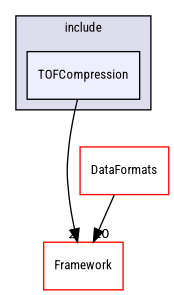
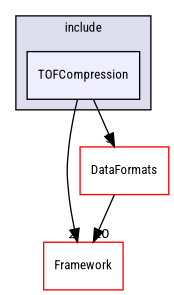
edge "TOFCompression" -> "DataFormats": added
